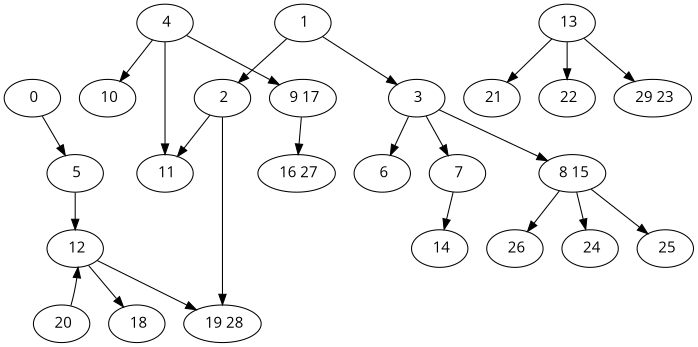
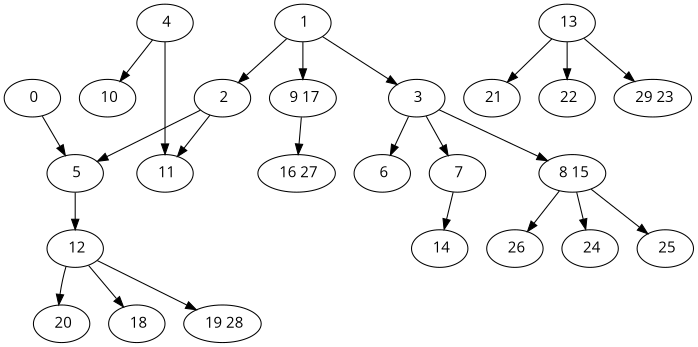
edge "4" -> "9 17": now "1" -> "9 17"
edge "2" -> "19 28": now "2" -> "5"
edge "20" -> "12": reversed
